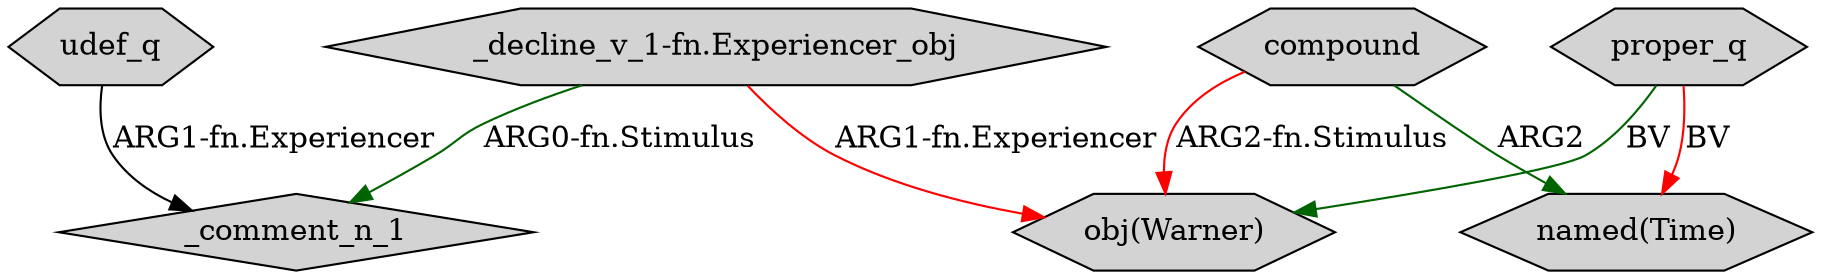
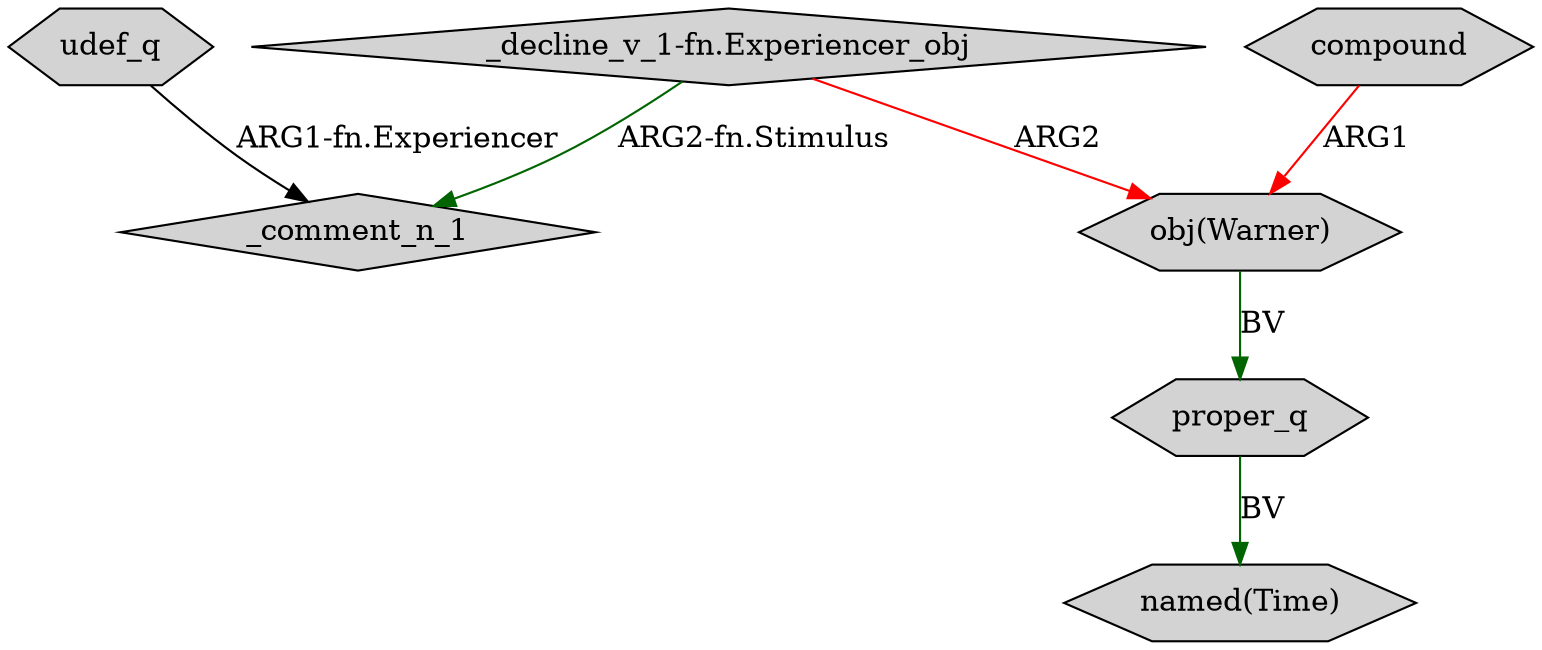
node "_decline_v_1-fn.Experiencer_obj": shape hexagon -> diamond
edge "proper_q" -> "named(Time)": color red -> darkgreen
edge "compound" -> "named(Time)": removed, label "ARG2"
edge "_decline_v_1-fn.Experiencer_obj" -> "_comment_n_1": label "ARG0-fn.Stimulus" -> "ARG2-fn.Stimulus"
edge "_decline_v_1-fn.Experiencer_obj" -> "obj(Warner)": label "ARG1-fn.Experiencer" -> "ARG2"
edge "compound" -> "obj(Warner)": label "ARG2-fn.Stimulus" -> "ARG1"
edge "proper_q" -> "obj(Warner)": reversed
